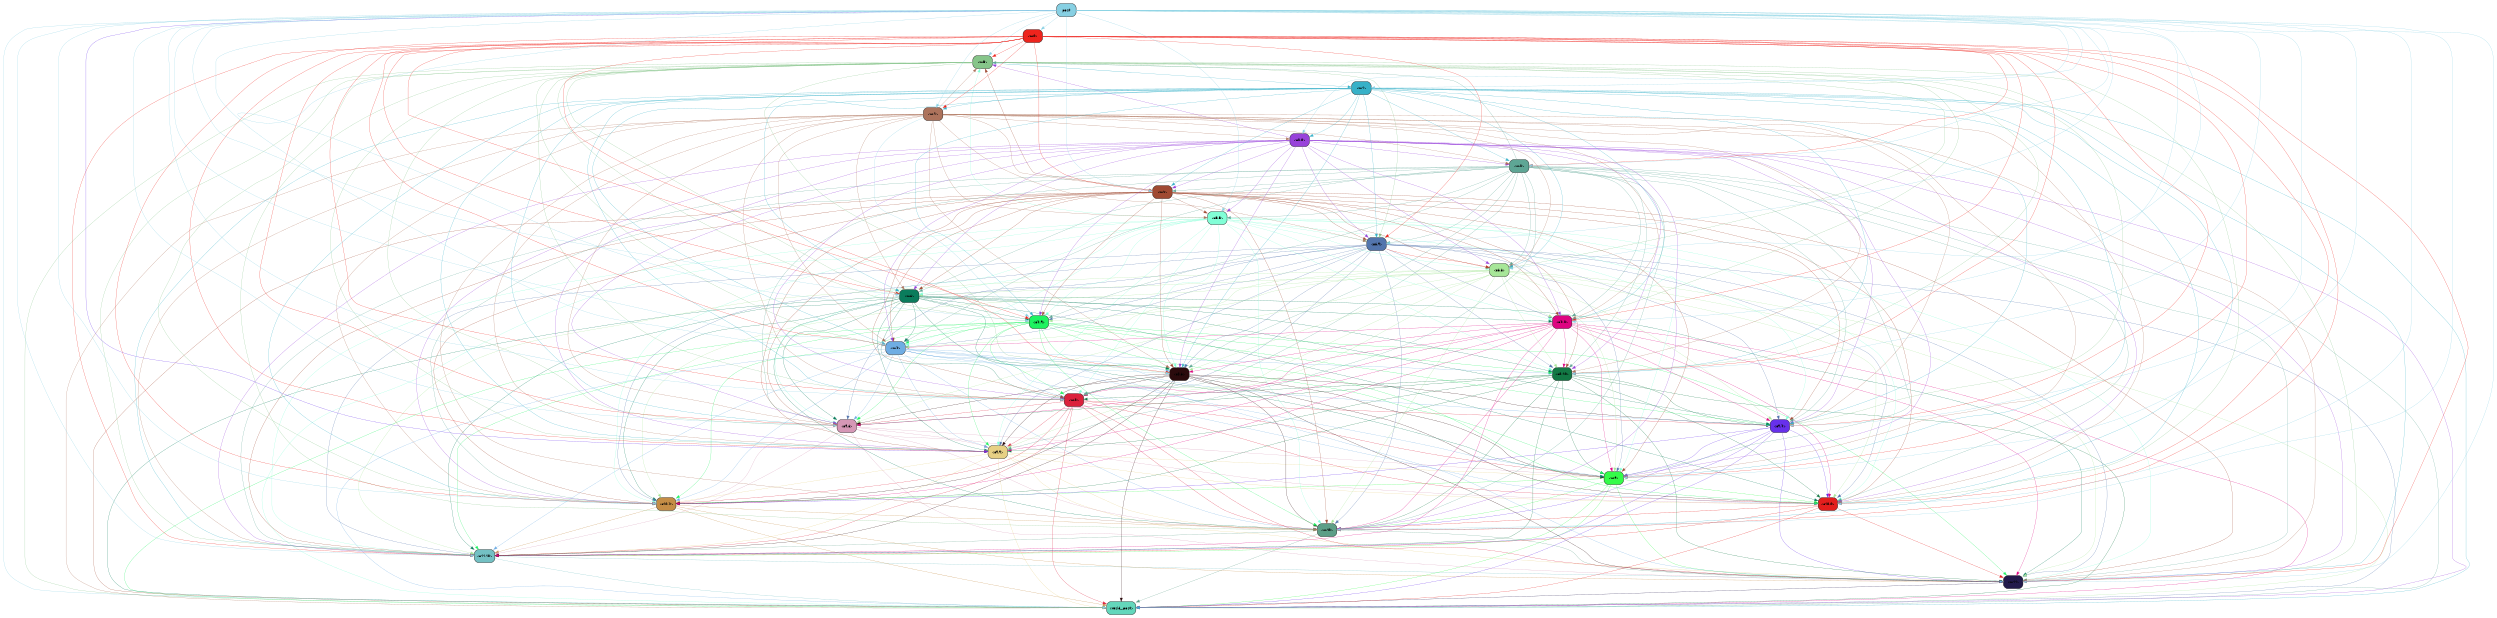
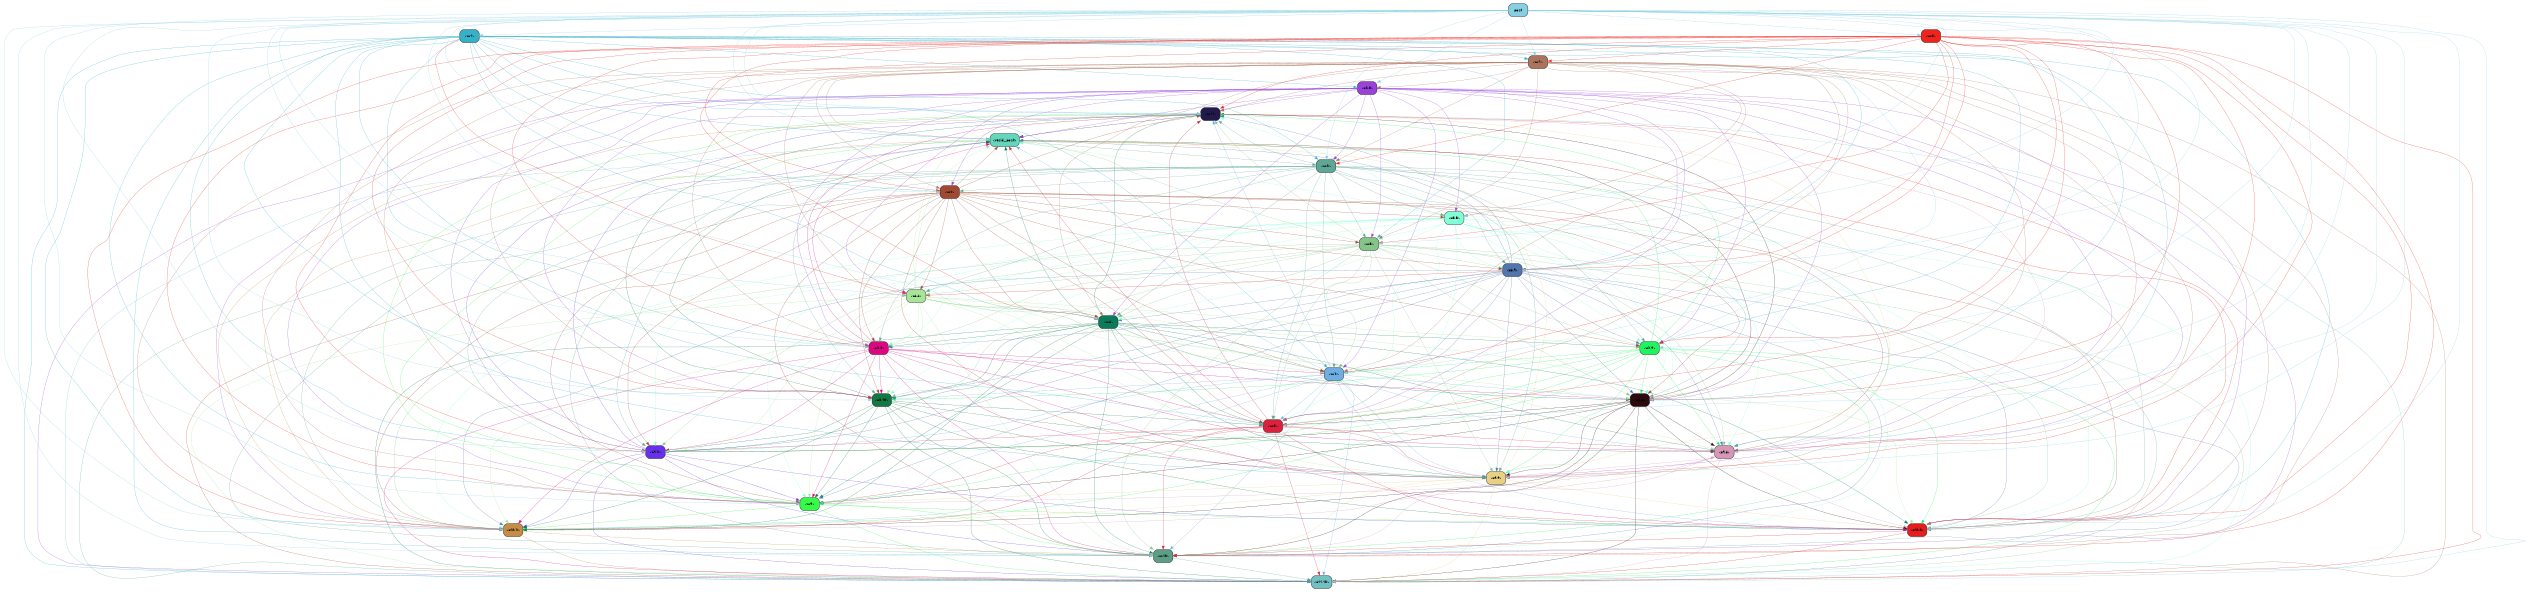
edge "<m5>" -> "<m1>": reversed
edge "<m1>" -> "<a6.6>": color #37b1c8 -> #ee241d
edge "post" -> "<a9.9>": color #6730eb -> #87d0e3
edge "<a9.6>" -> "<a10.7>": reversed
edge "<m3>" -> "<resid_post>": reversed
